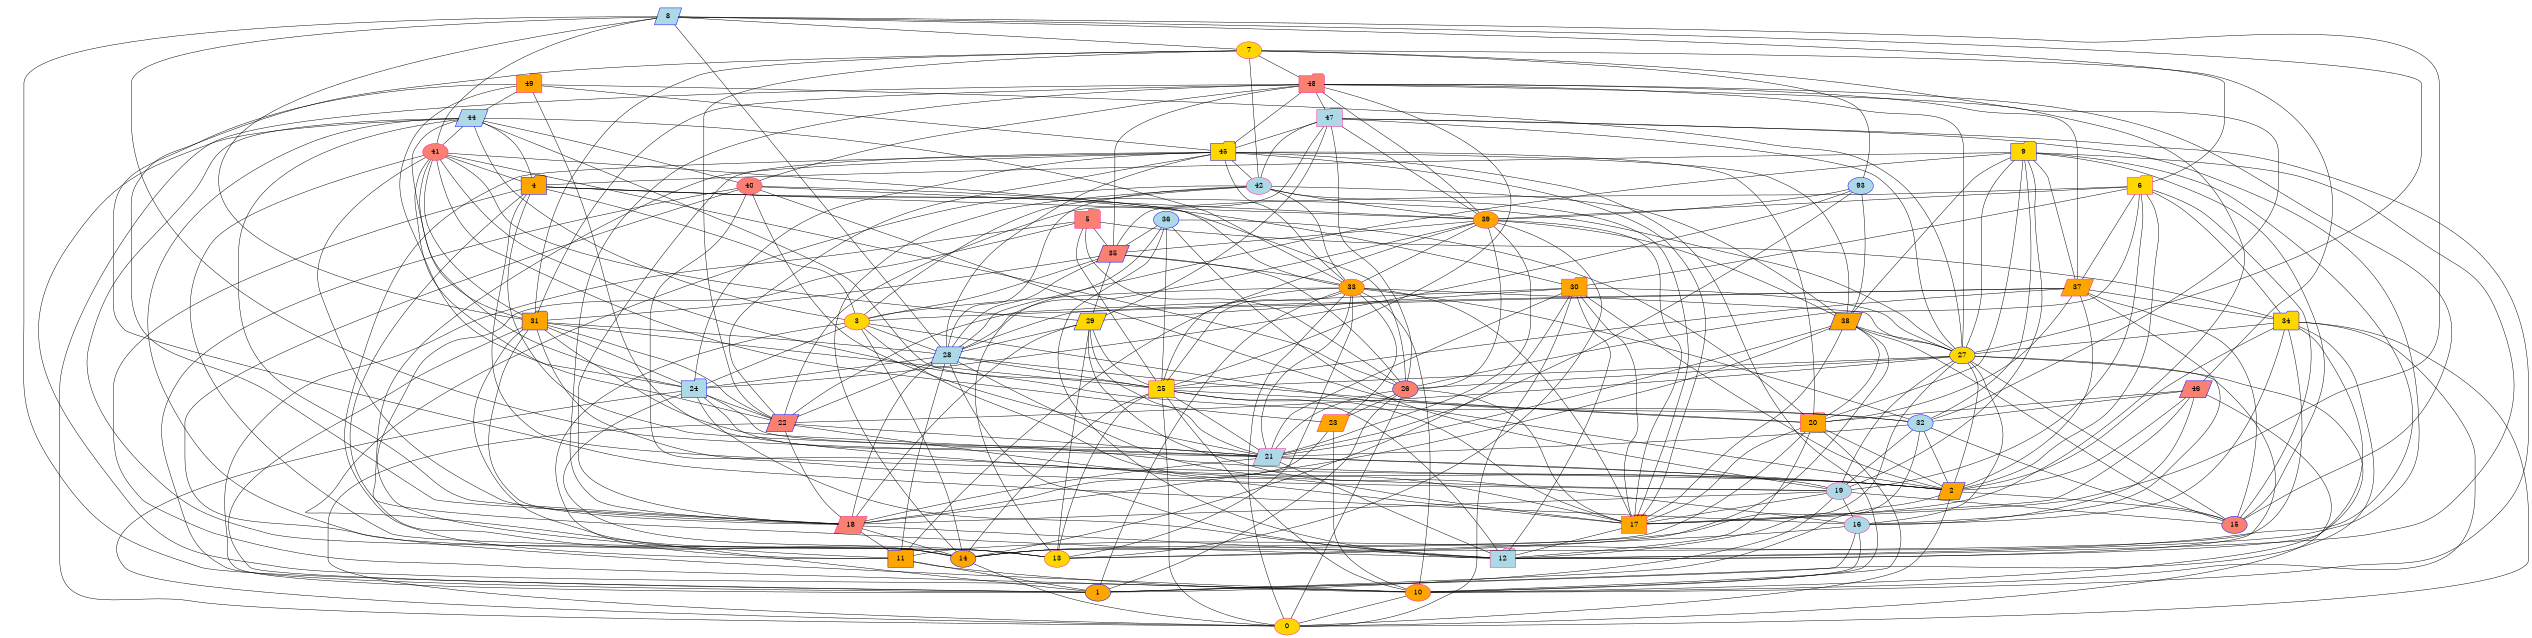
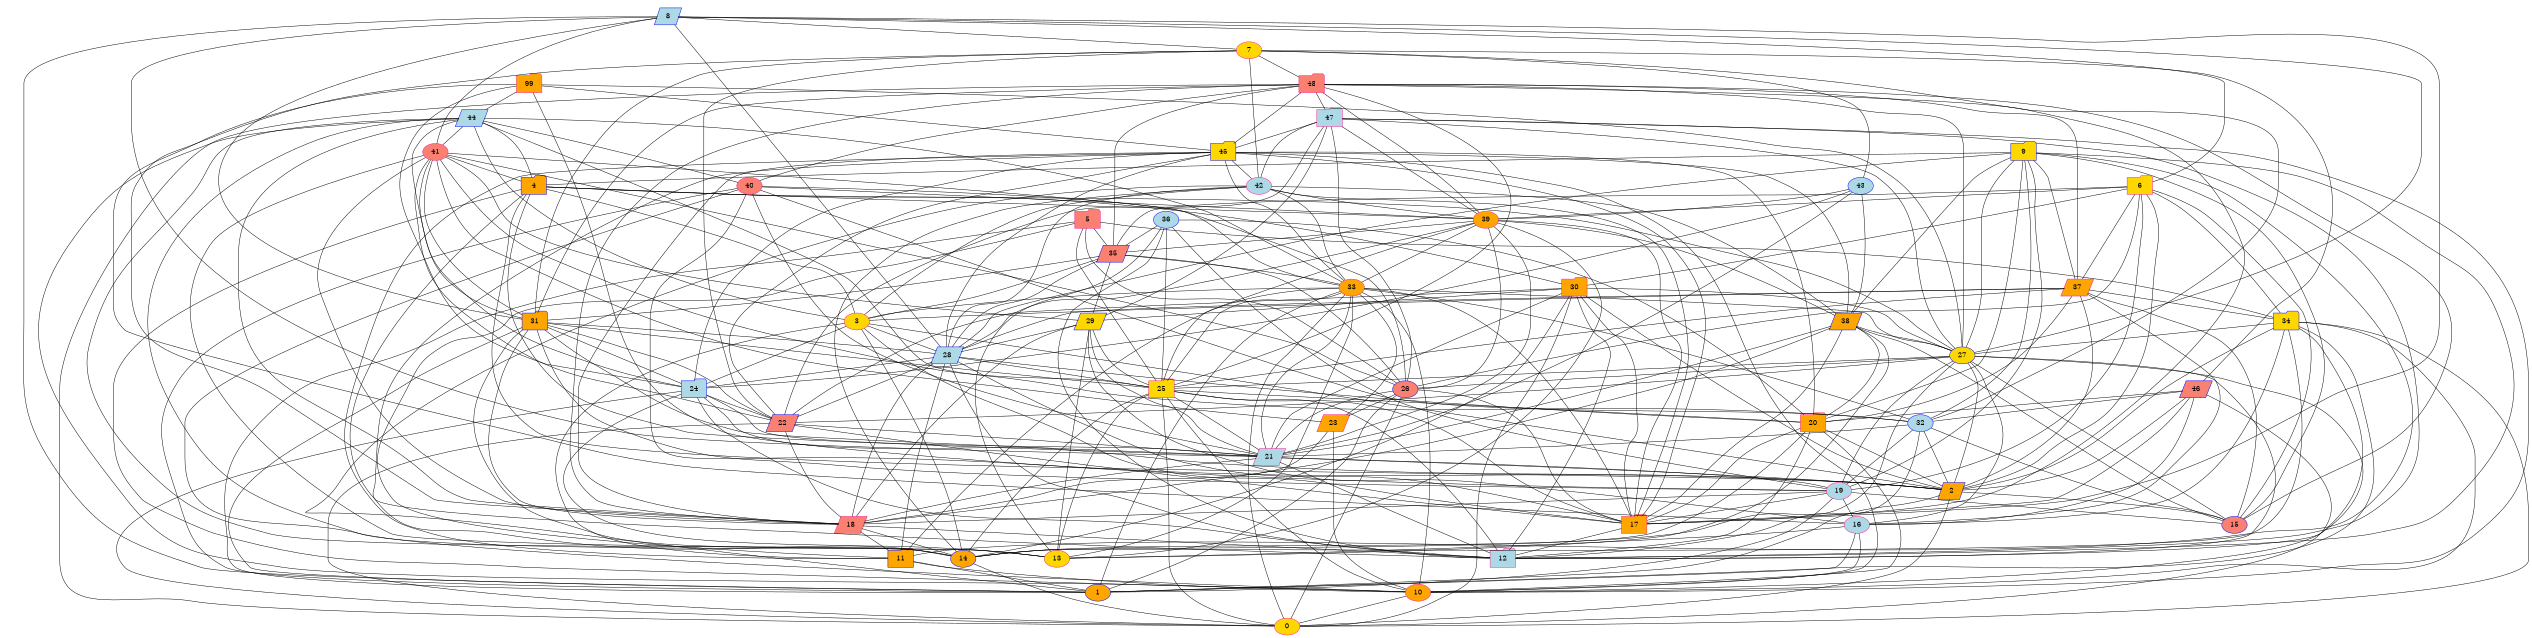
node "49": label "49" -> "99"
node "93": label "93" -> "43"
